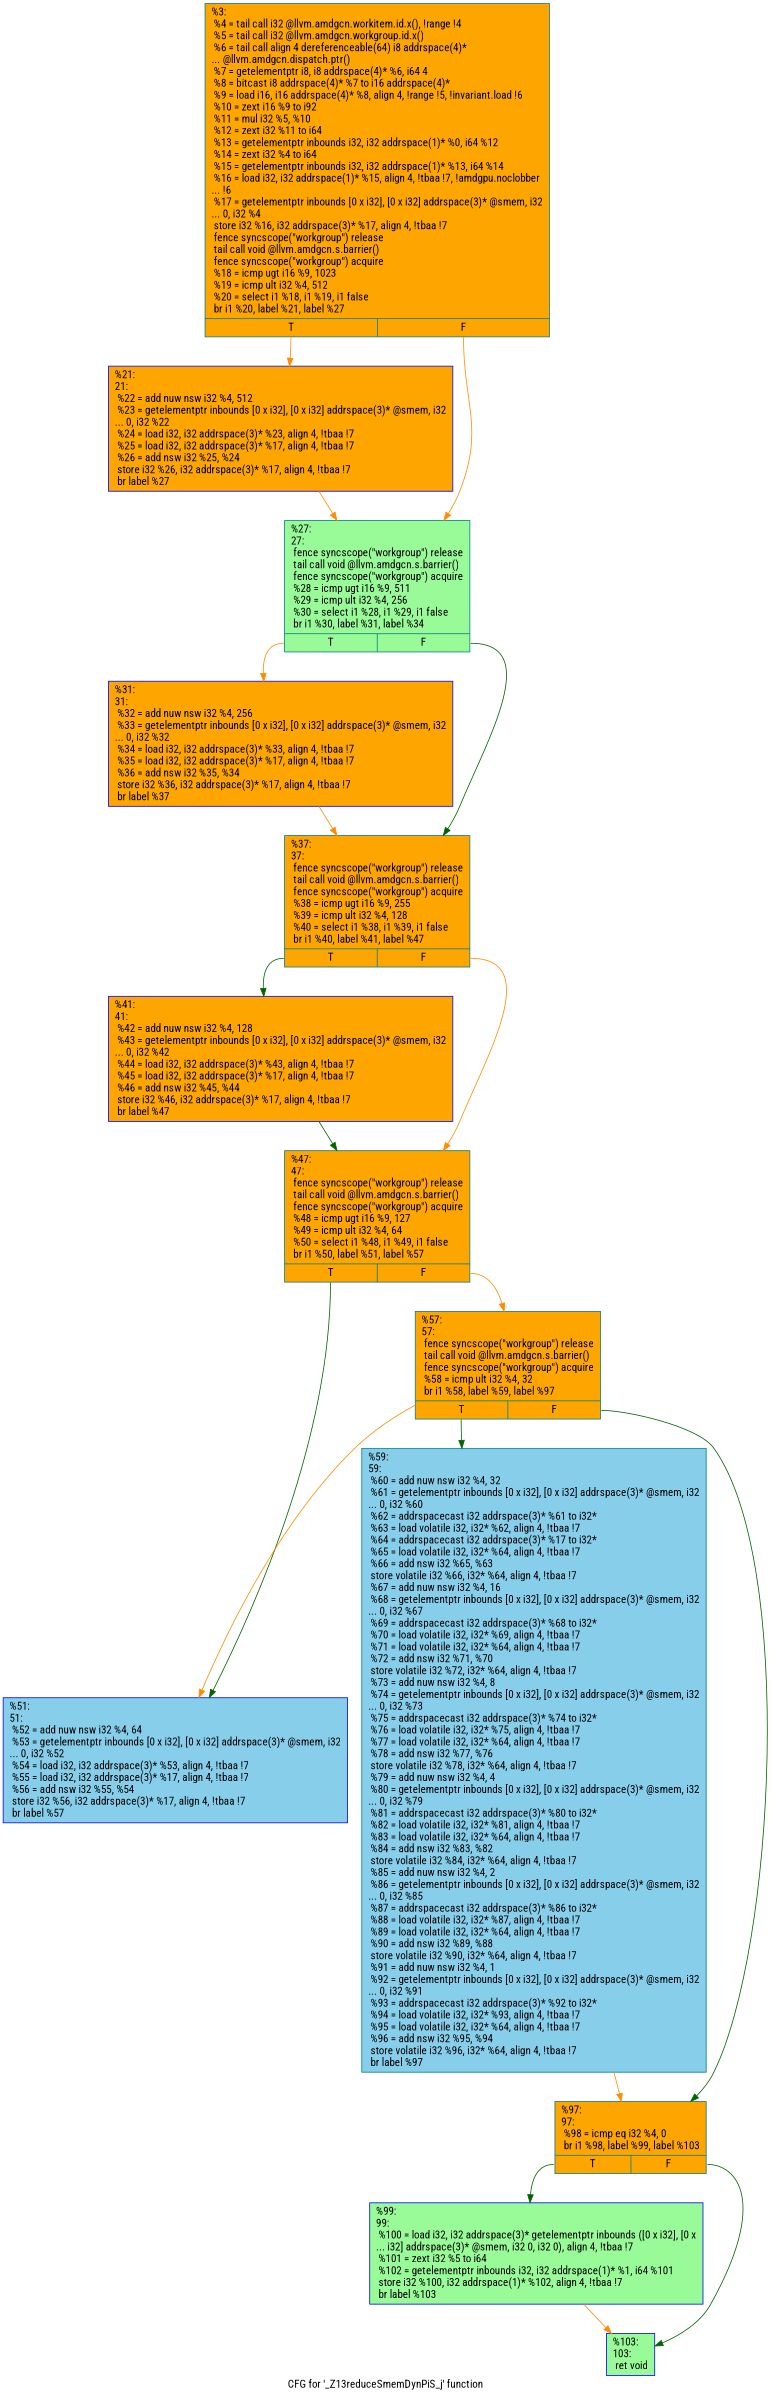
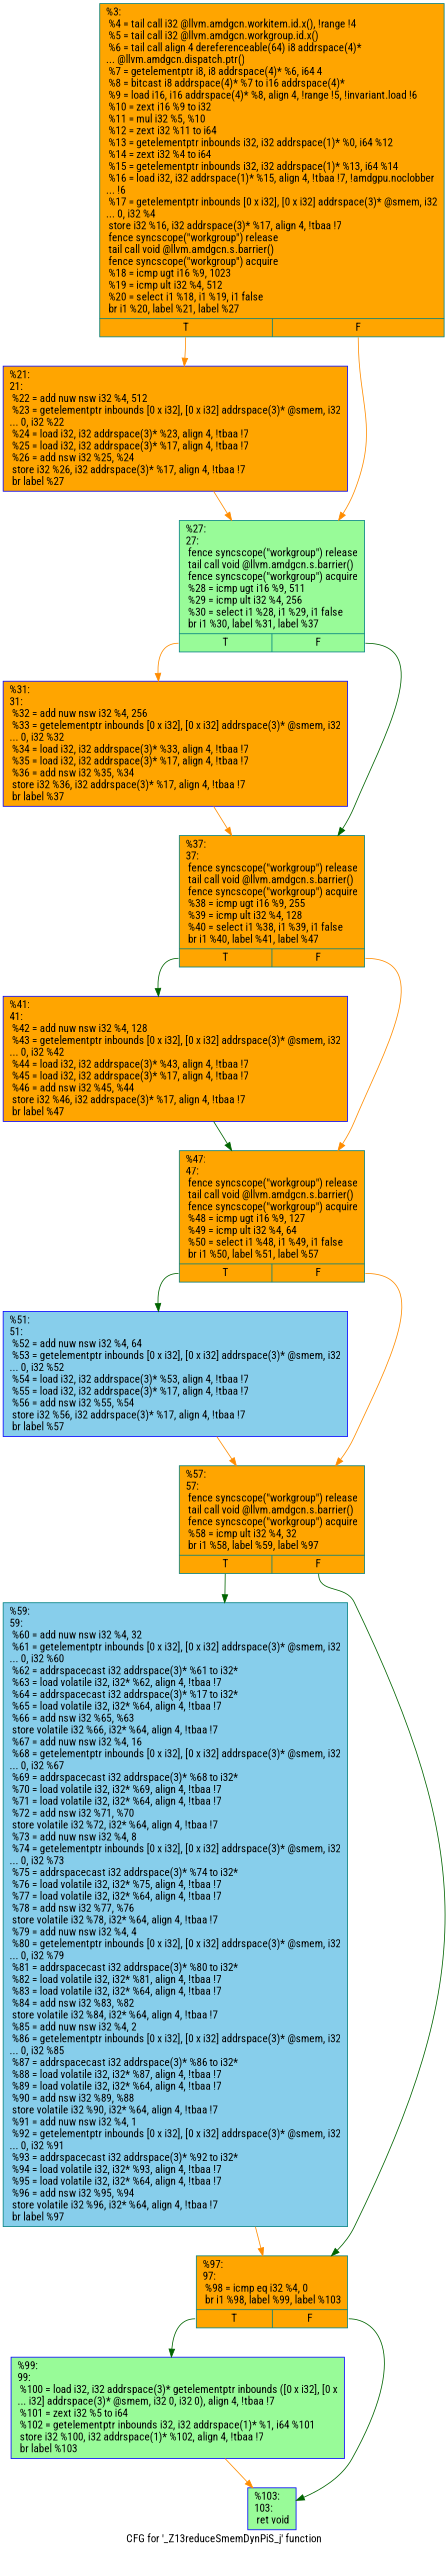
node "%3:": text "%10 = zext i16 %9 to i92" -> "%10 = zext i16 %9 to i32"
node "%27:": text "br i1 %30, label %31, label %34" -> "br i1 %30, label %31, label %37"
edge "%57:" -> "%51:": reversed
